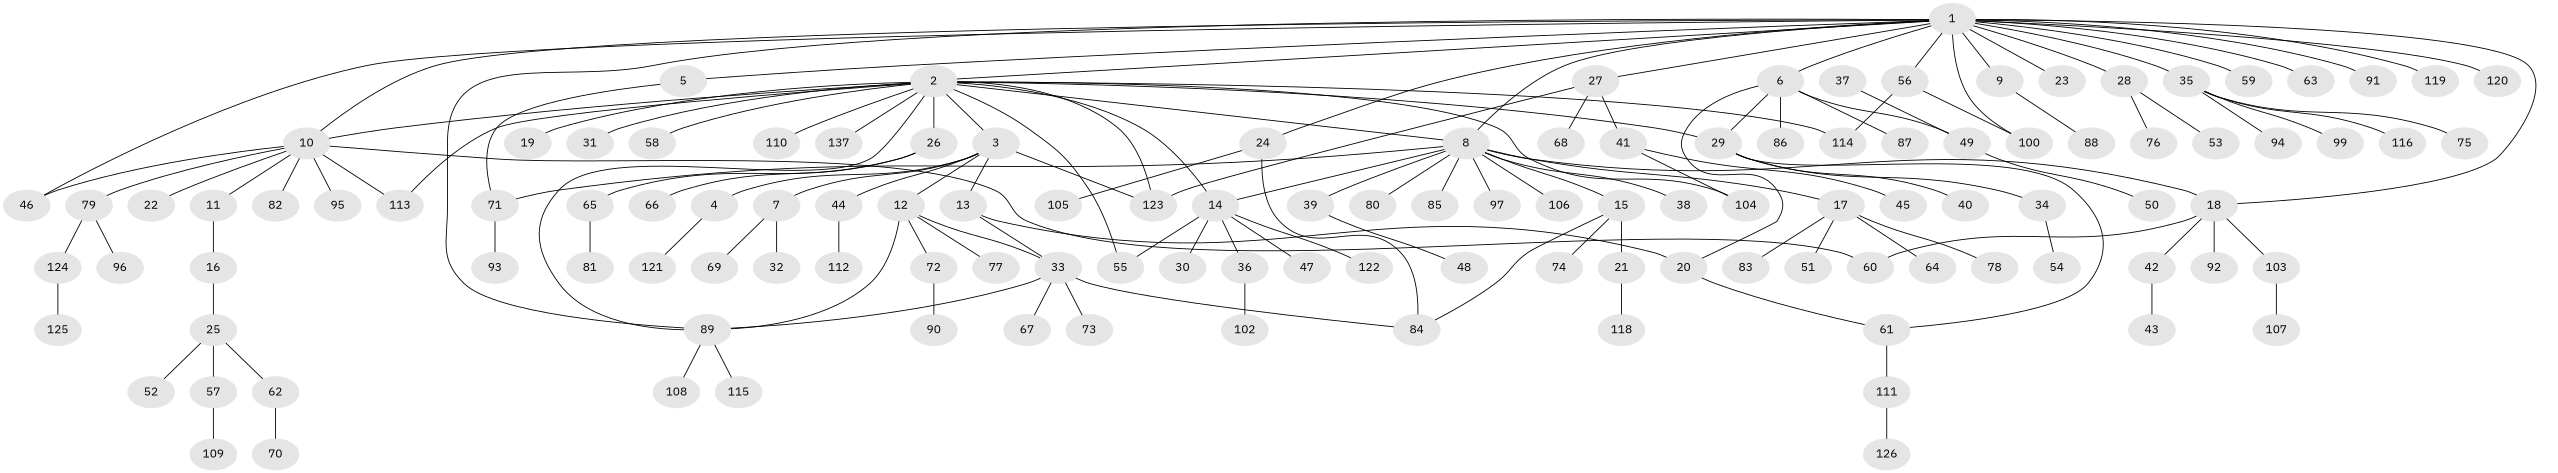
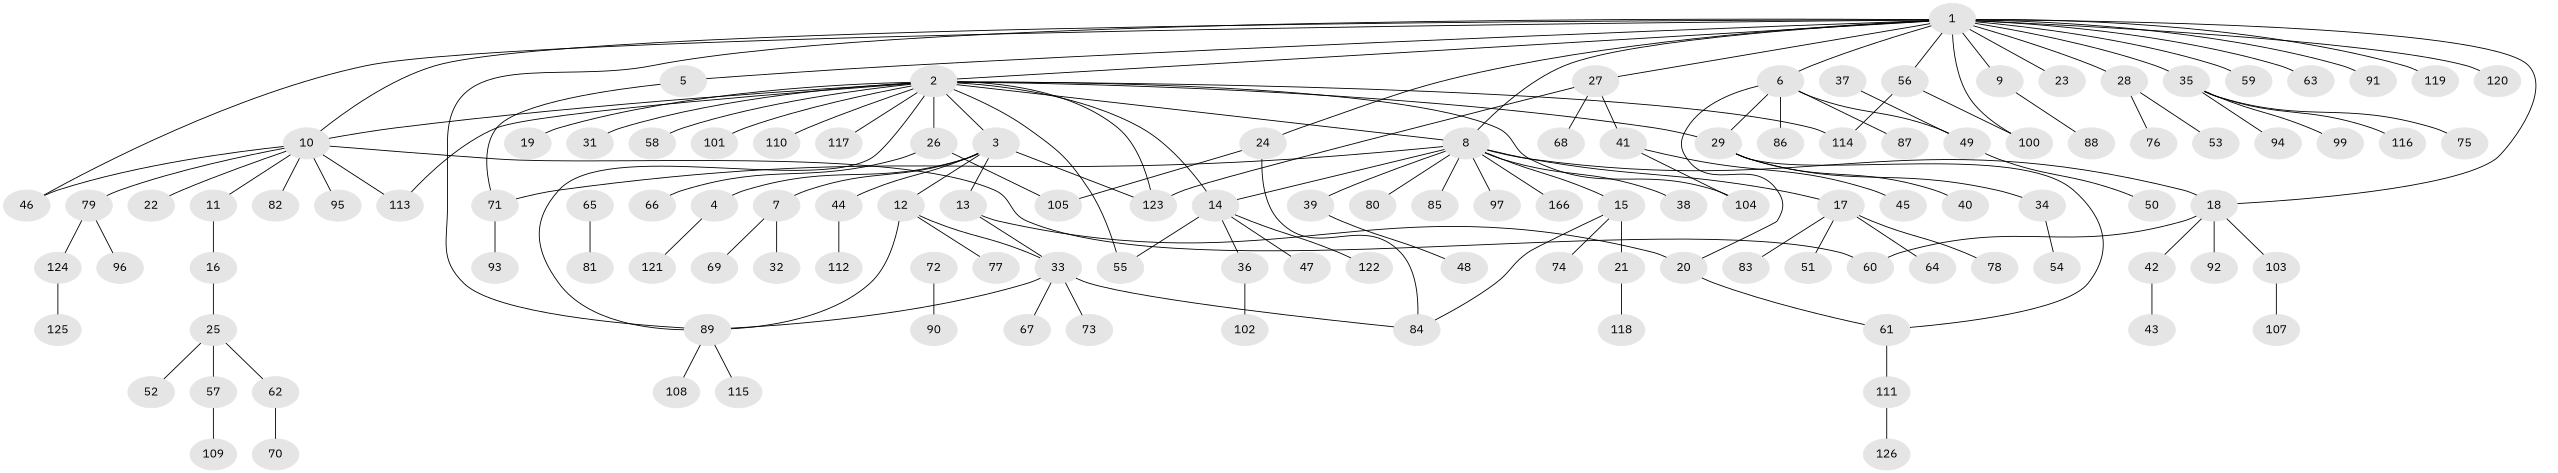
node "101": added
node "137": label "137" -> "117"
edge "26" -- "65": now "26" -- "105"
node "106": label "106" -> "166"
edge "12" -- "72": removed
node "30": removed
